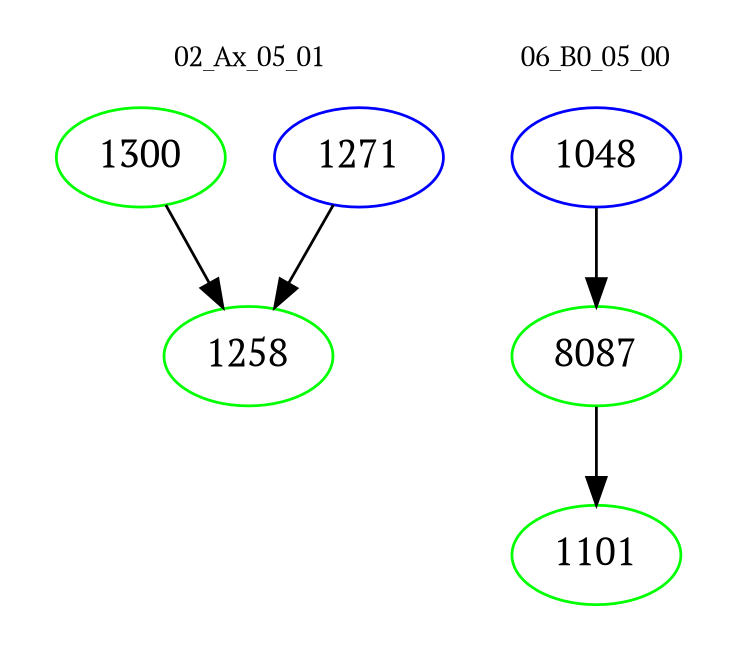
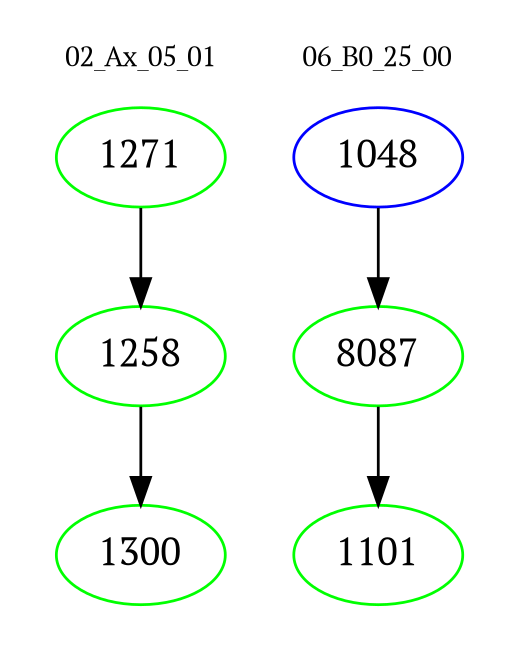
cluster "06_B0_05_00": label "06_B0_05_00" -> "06_B0_25_00"
node "1271": color blue -> green
edge "1300" -> "1258": reversed
